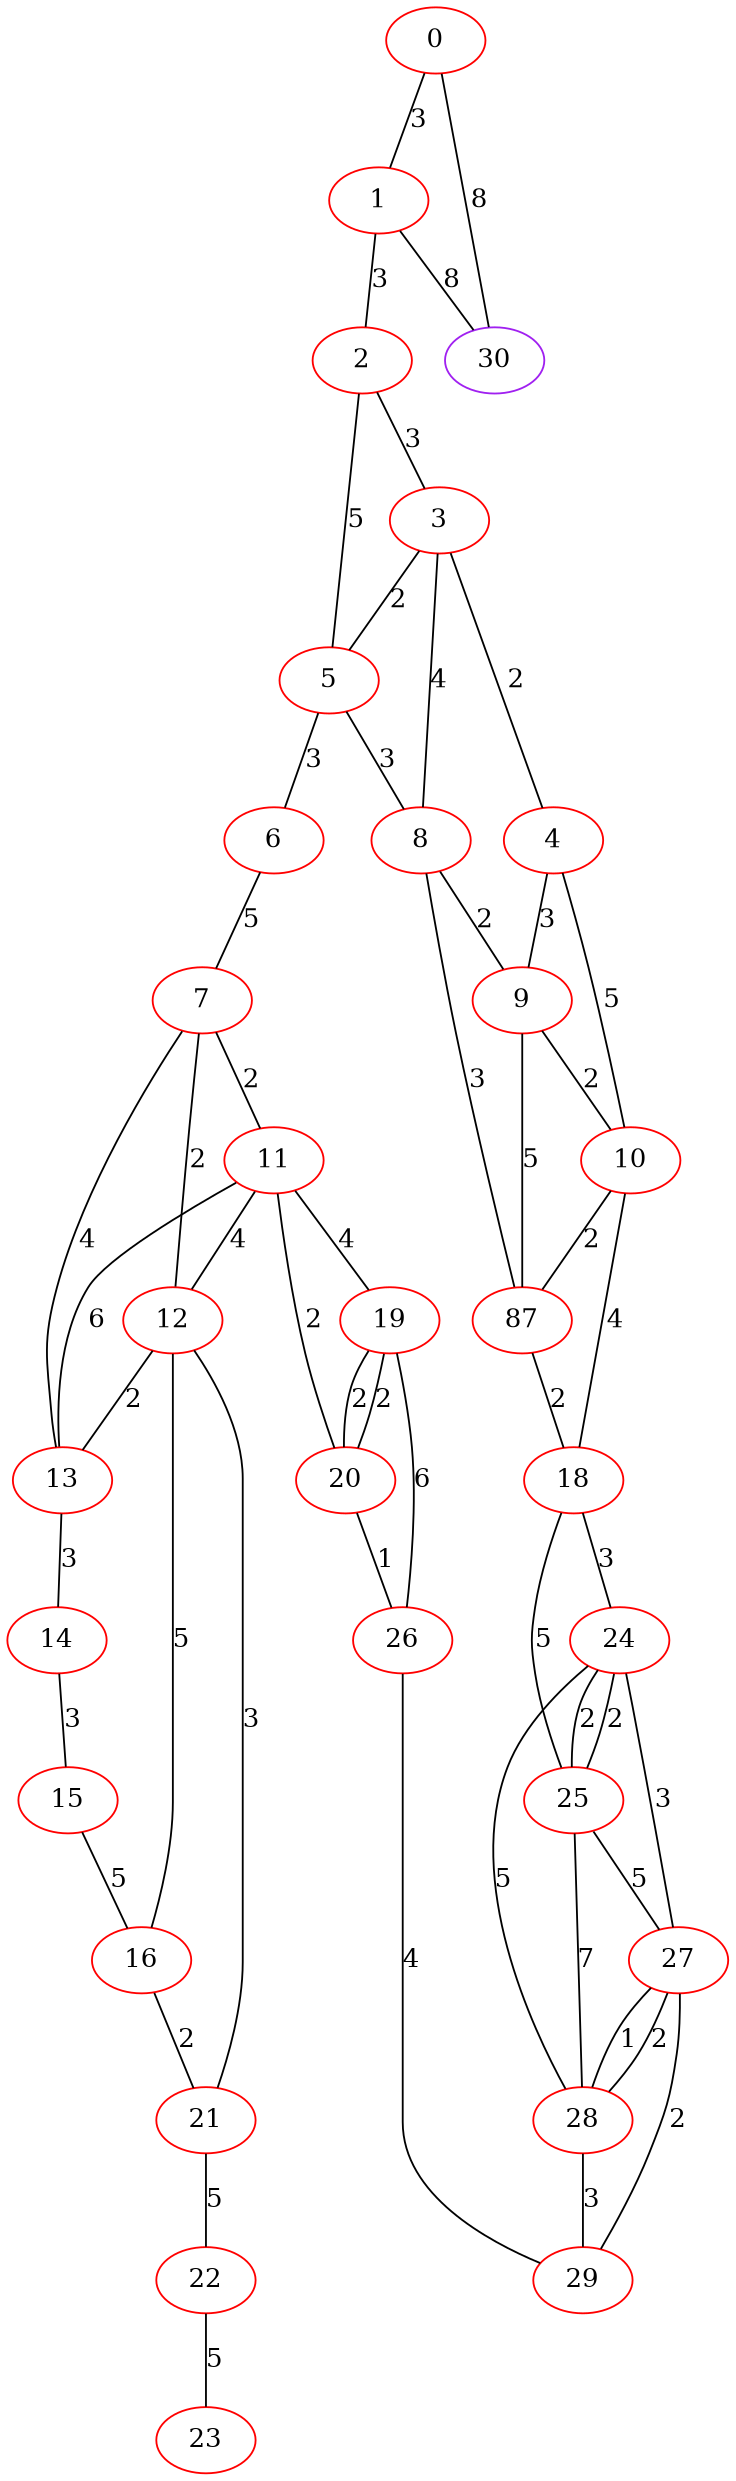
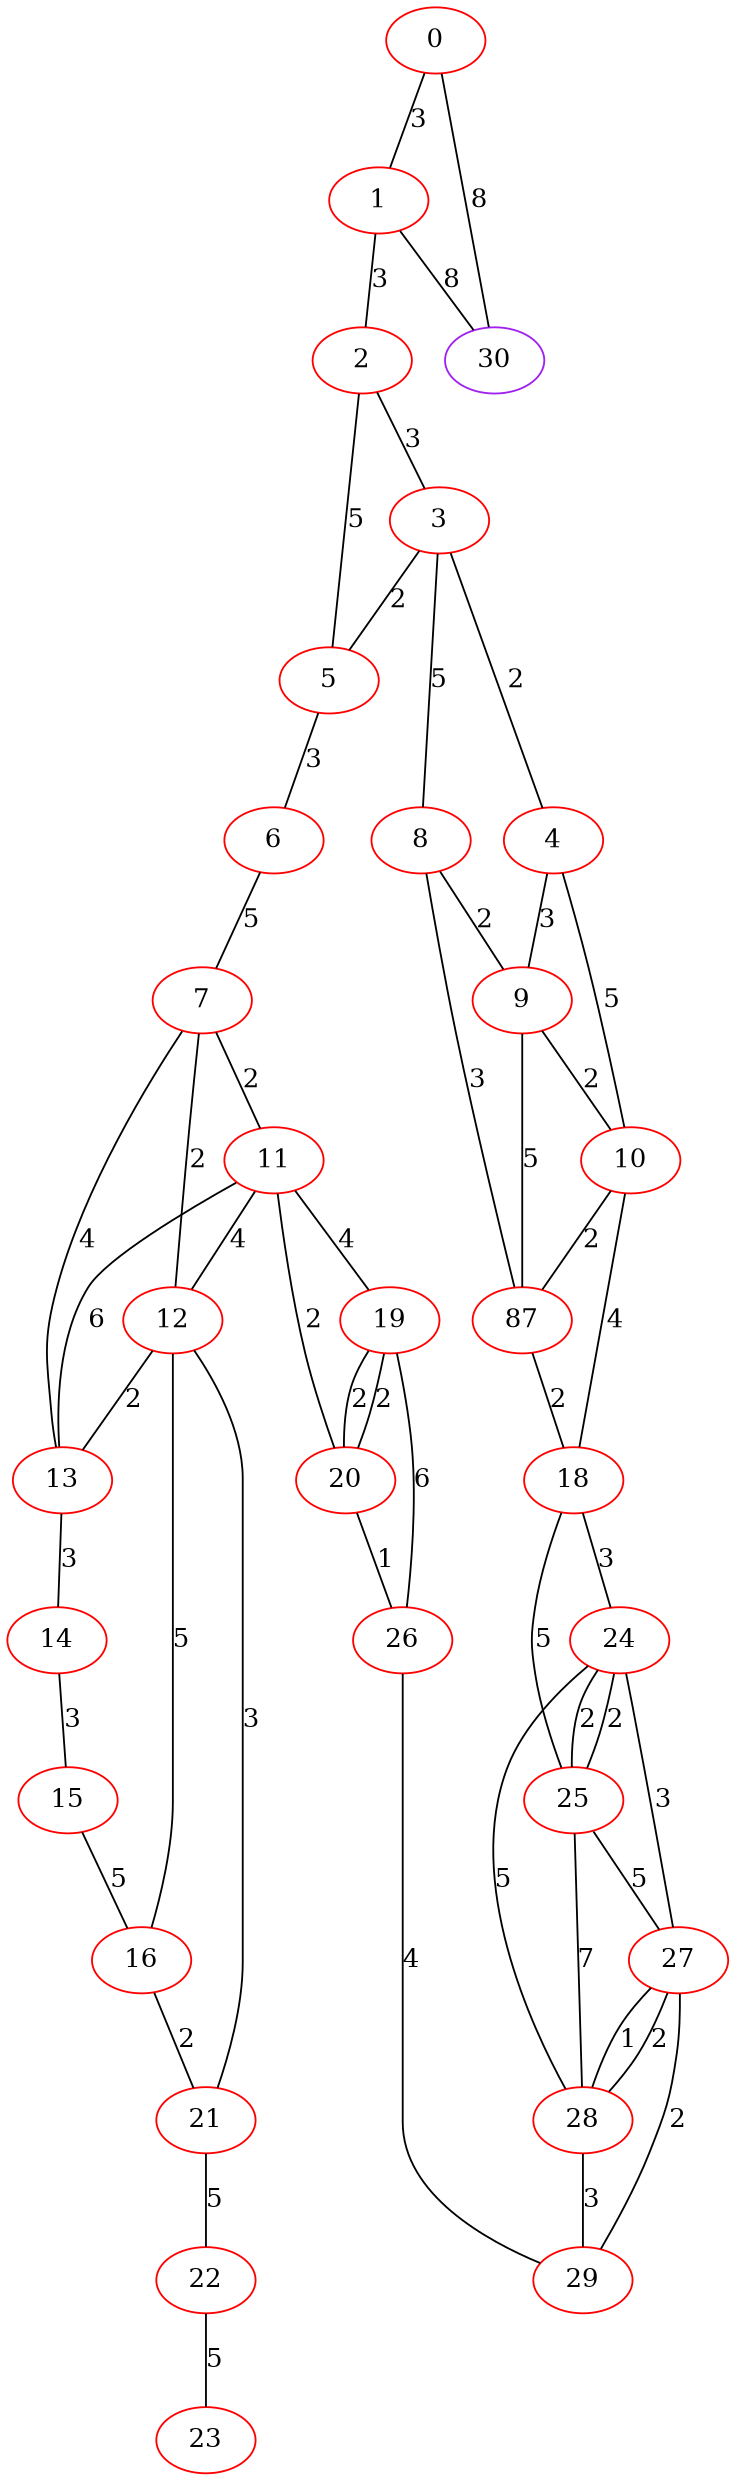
edge "3" -- "8": label "4" -> "5"
edge "5" -- "8": removed, label "3"
